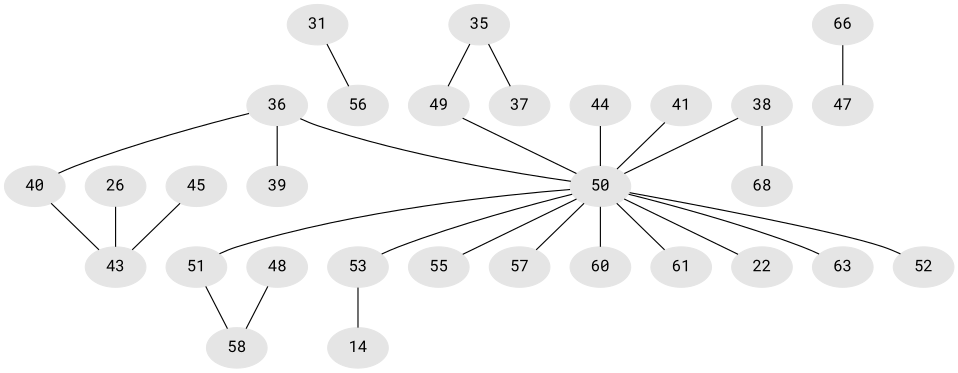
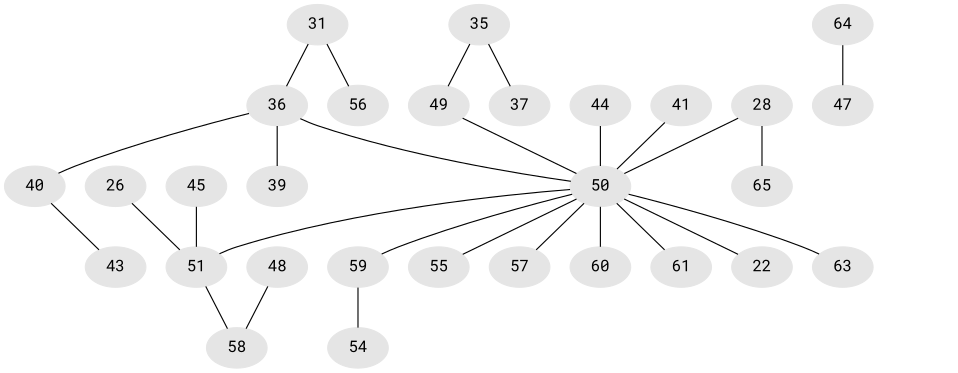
node "66": label "66" -> "64"
edge "31" -- "36": added
node "38": label "38" -> "28"
node "68": label "68" -> "65"
edge "26" -- "43": now "26" -- "51"
edge "45" -- "43": now "45" -- "51"
node "53": label "53" -> "59"
node "52": removed
node "14": label "14" -> "54"
